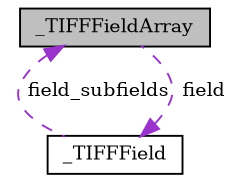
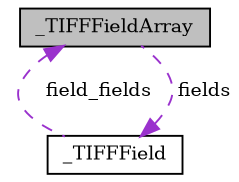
edge "_TIFFField" -> "_TIFFFieldArray": label " field_subfields" -> " field_fields"
edge "_TIFFFieldArray" -> "_TIFFField": label " field" -> " fields"
